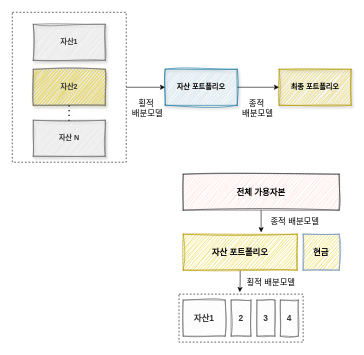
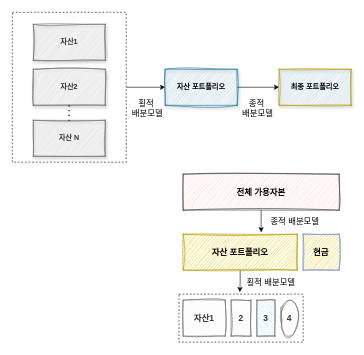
node "자산2": fillcolor #e3c800 -> #f5f5f5
node "최종 포트폴리오": fillcolor #e3c800 -> #b1ddf0
node "3": fillcolor #f5f5f5 -> #b1ddf0
node "4": shape rectangle -> ellipse
